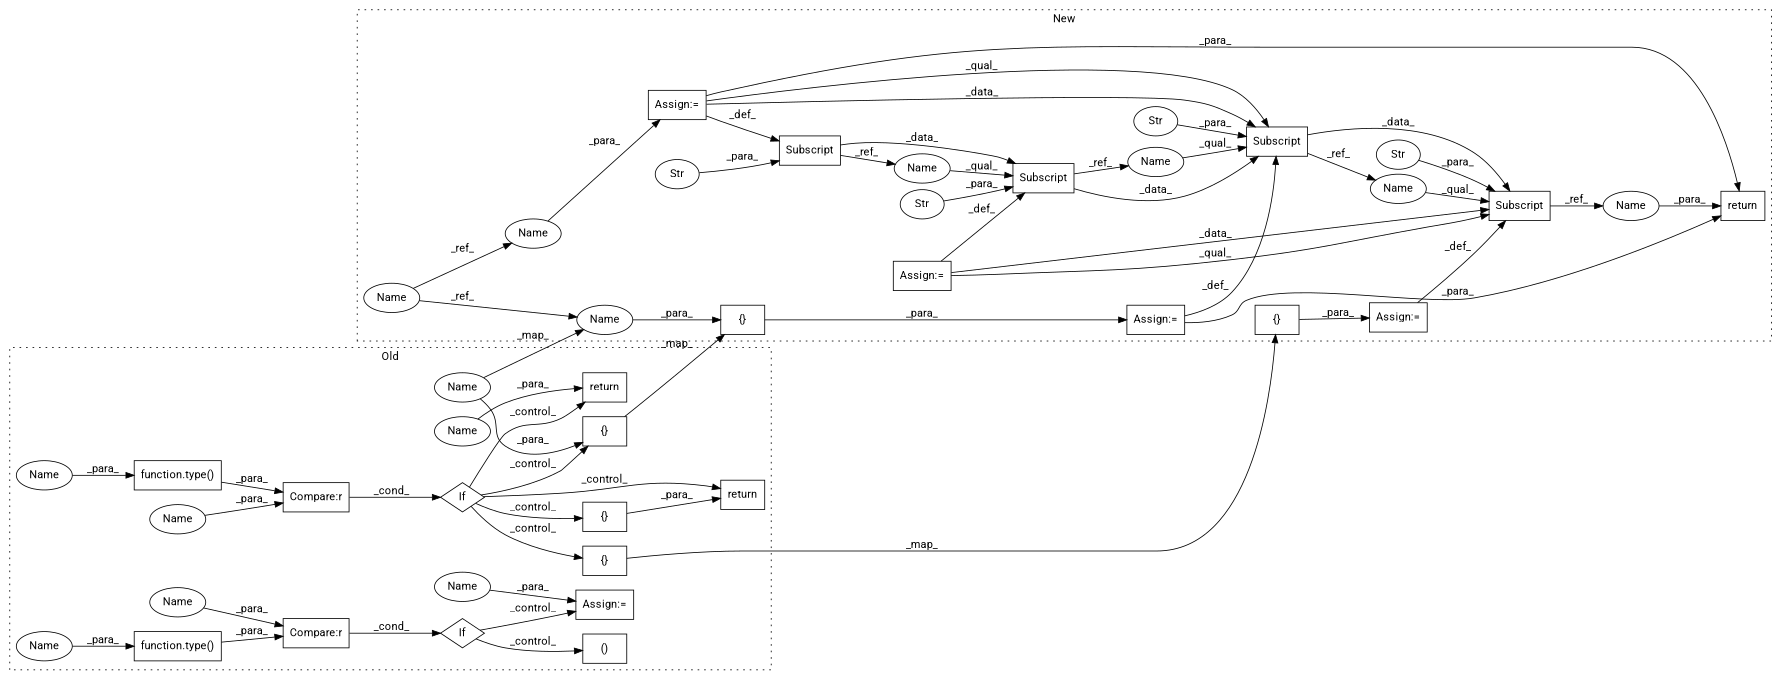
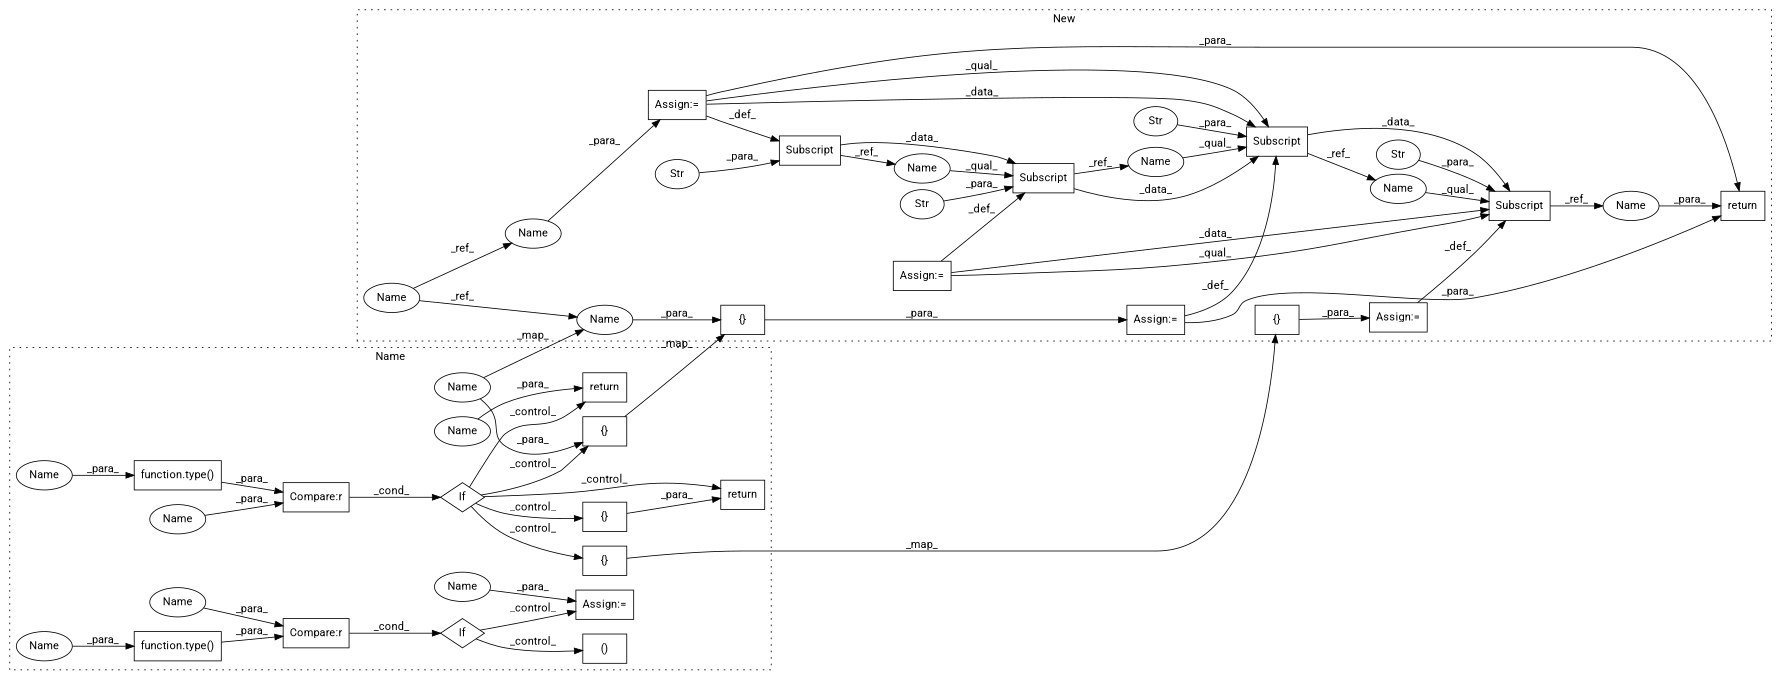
cluster "Old": label "Old" -> "Name"
